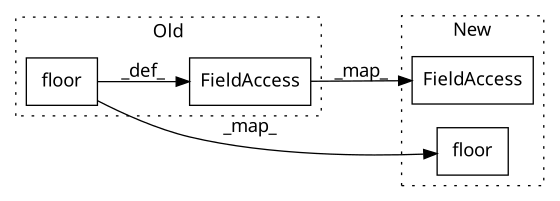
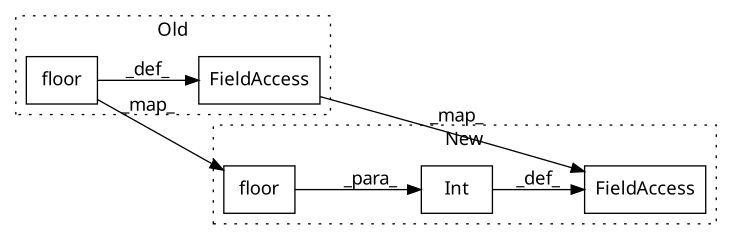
node "Int": added
